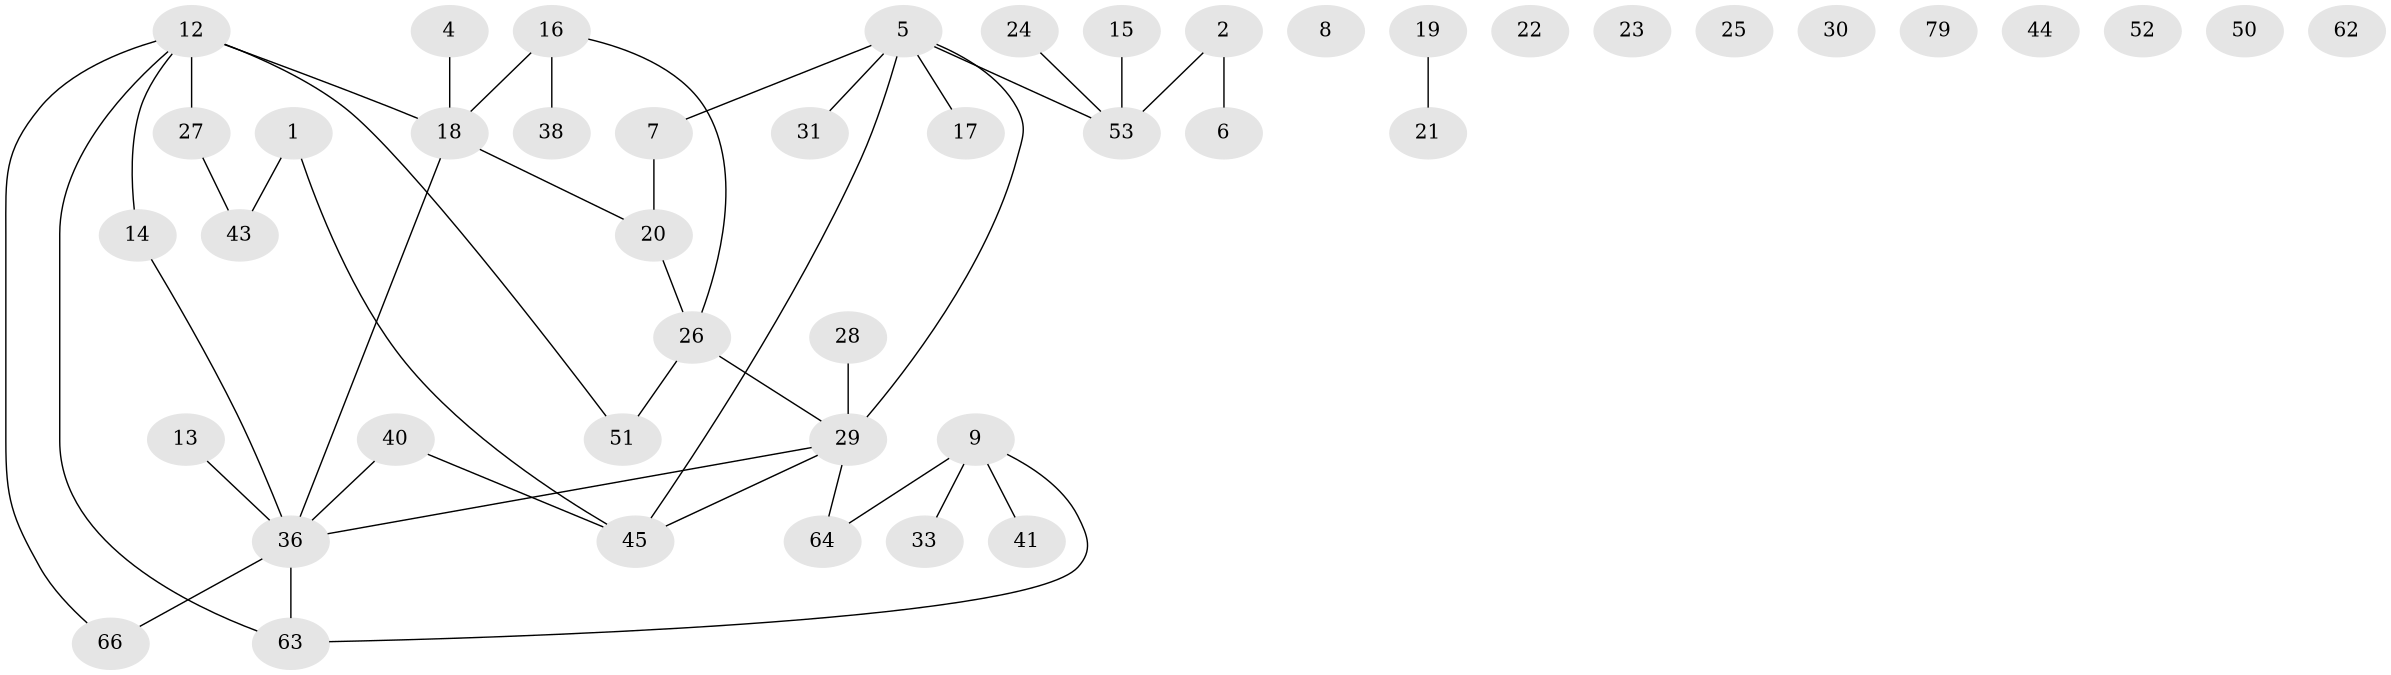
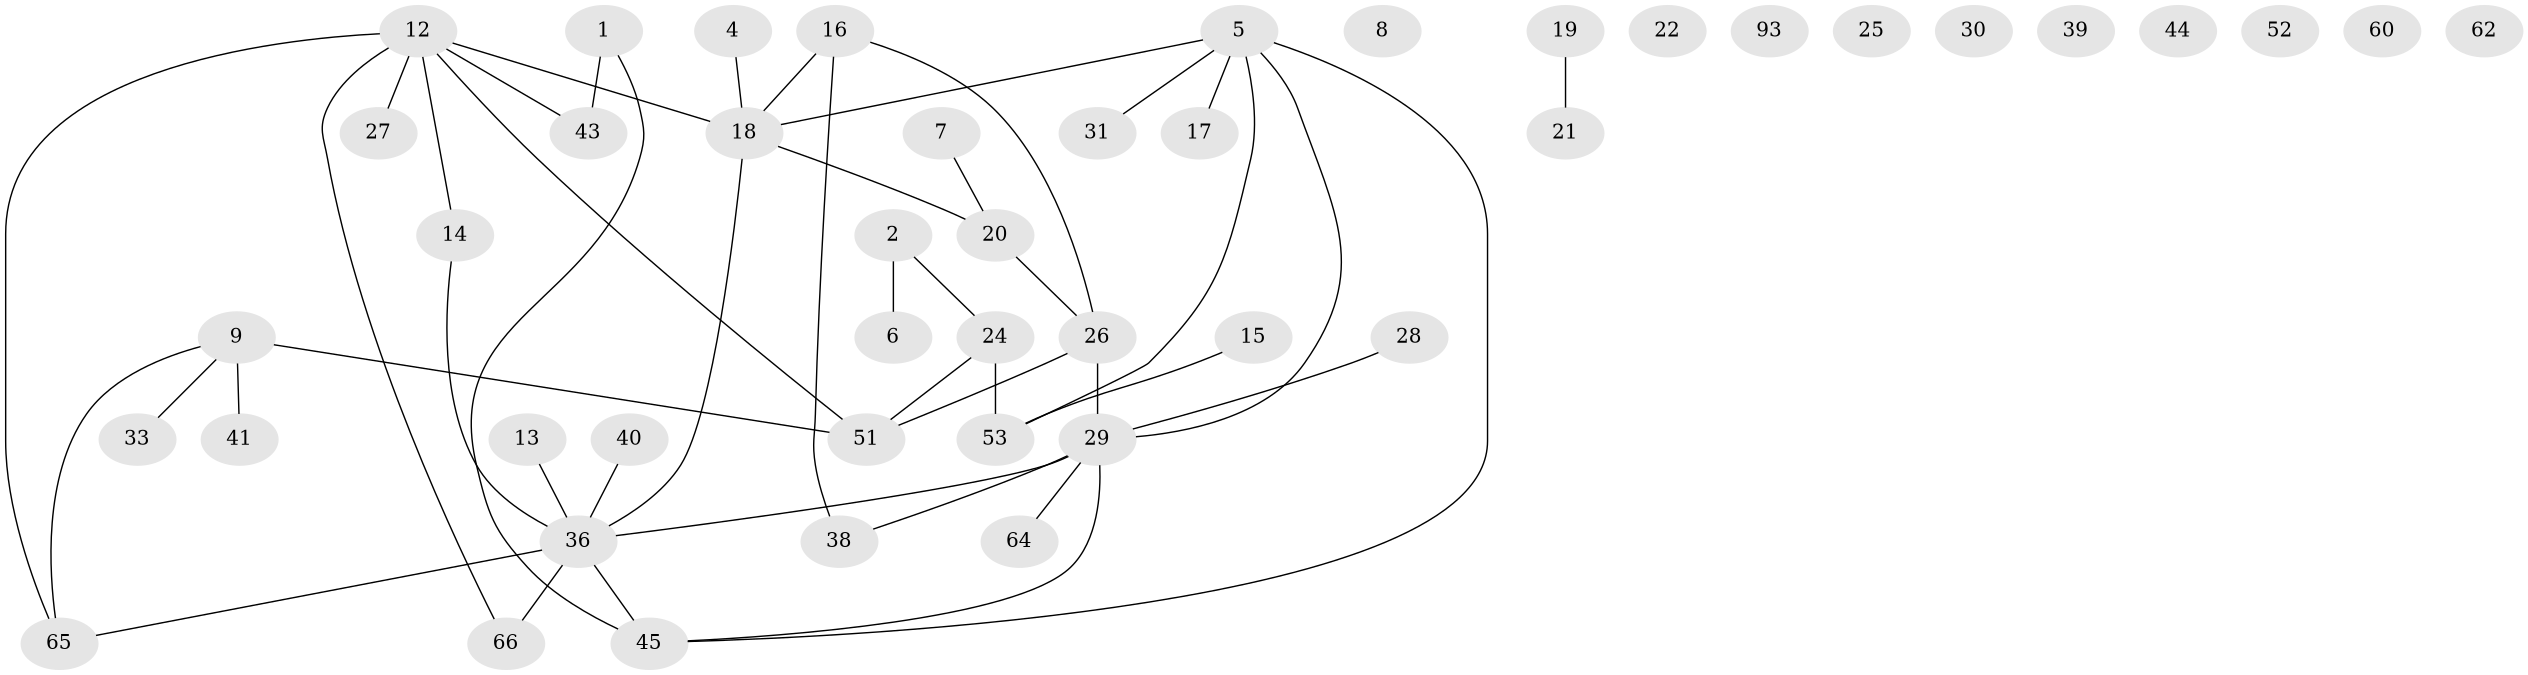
node "23": label "23" -> "93"
node "79": label "79" -> "39"
node "50": label "50" -> "60"
edge "5" -- "7": now "5" -- "18"
edge "2" -- "53": now "2" -- "24"
edge "27" -- "43": now "12" -- "43"
edge "24" -- "51": added
edge "40" -- "45": now "36" -- "45"
edge "9" -- "64": now "9" -- "51"
edge "29" -- "38": added
node "63": label "63" -> "65"
